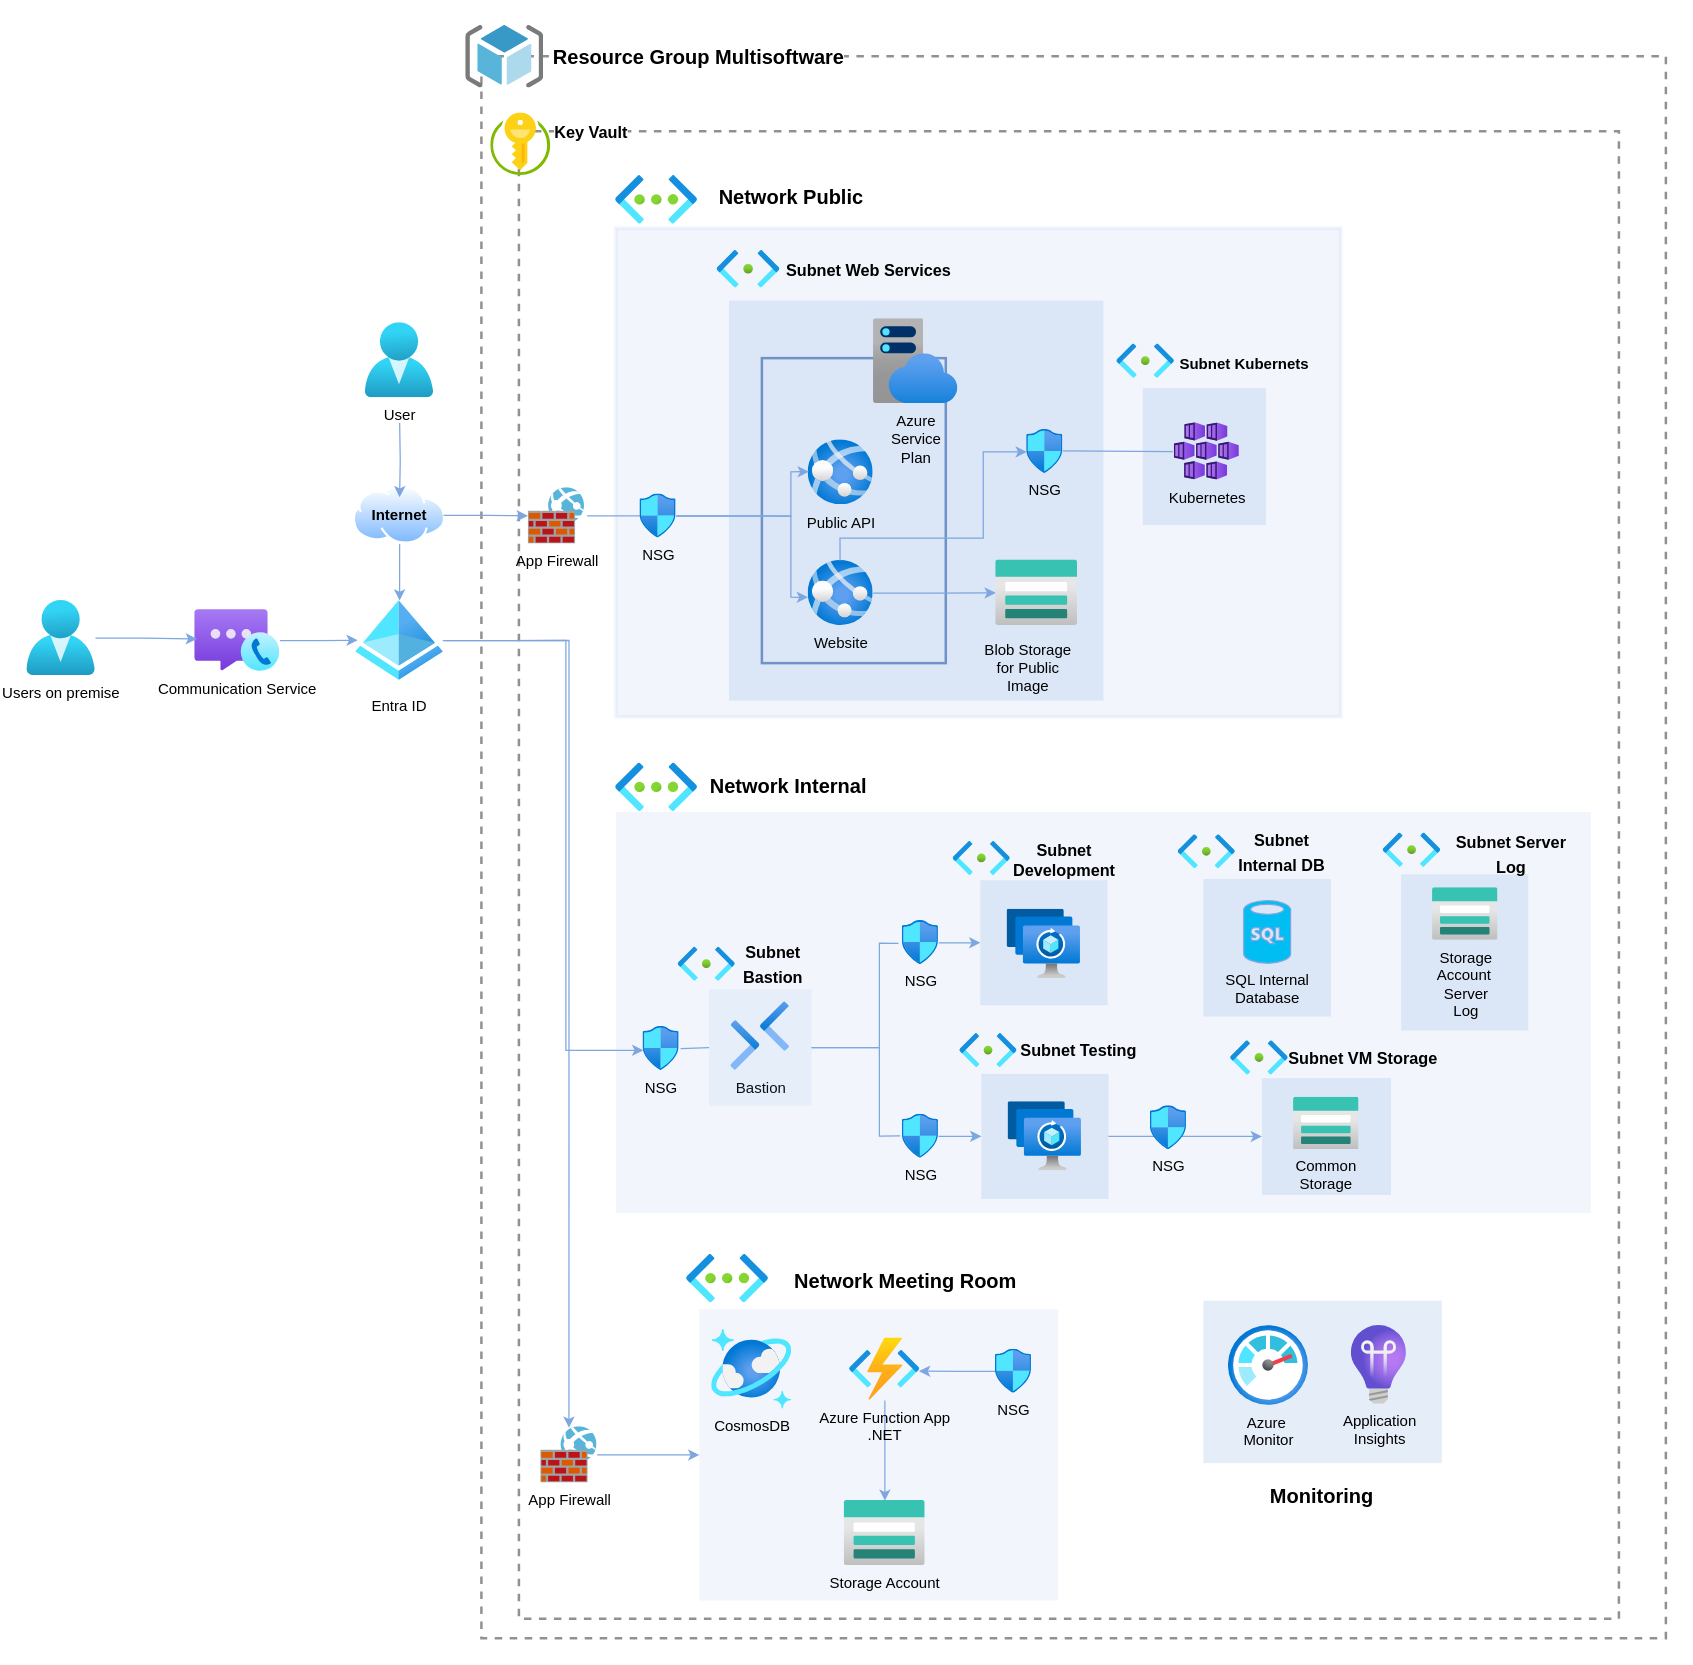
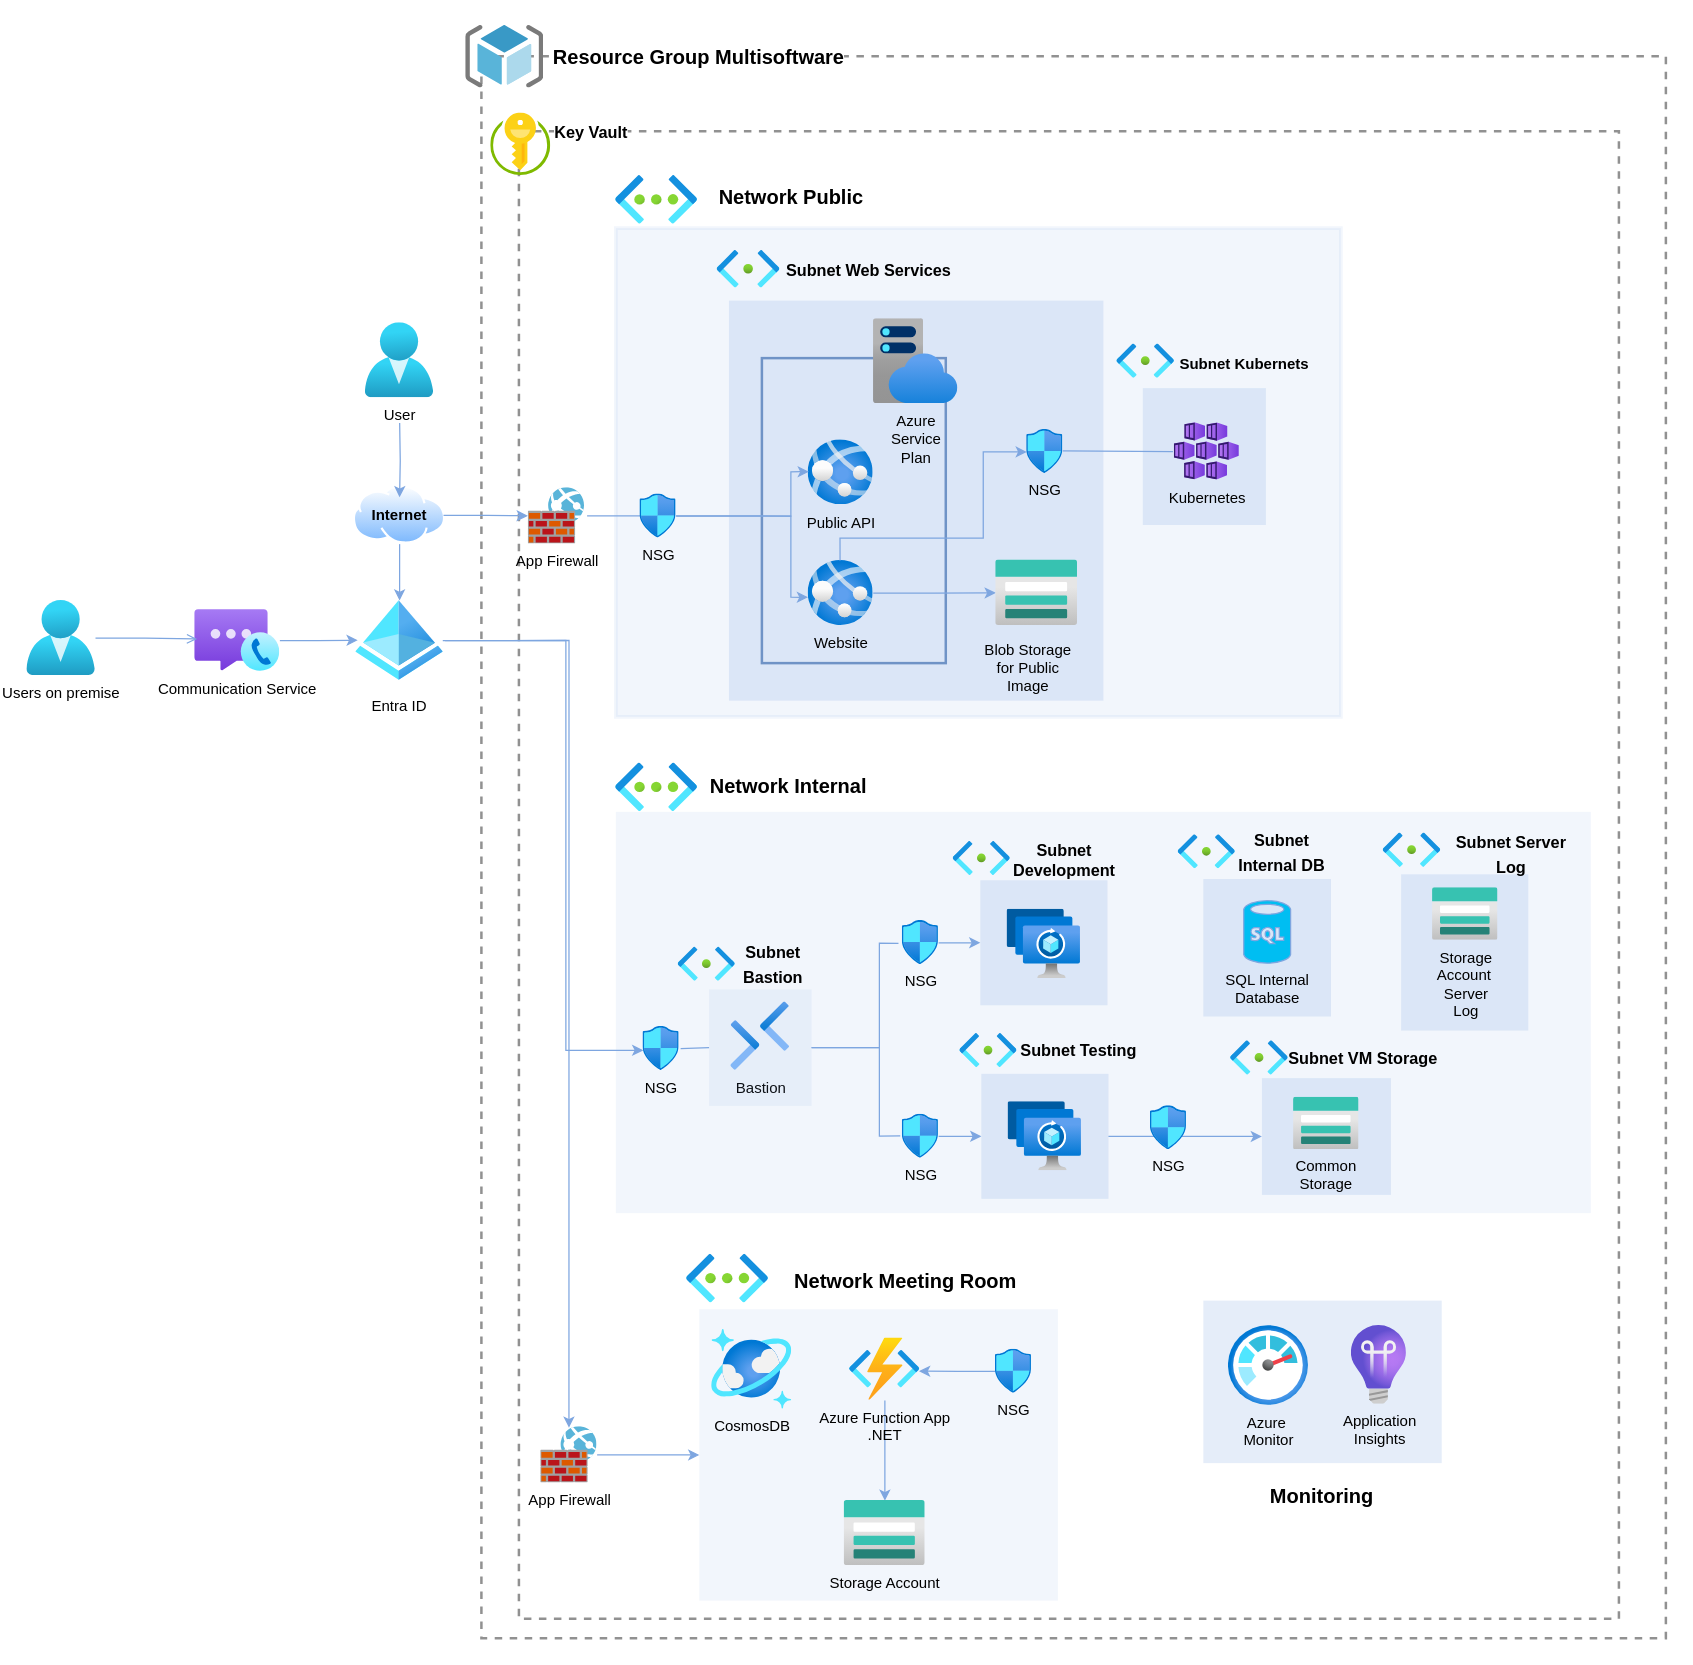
edge "Users on premise" -> "Communication Service": arrowhead classic -> open
